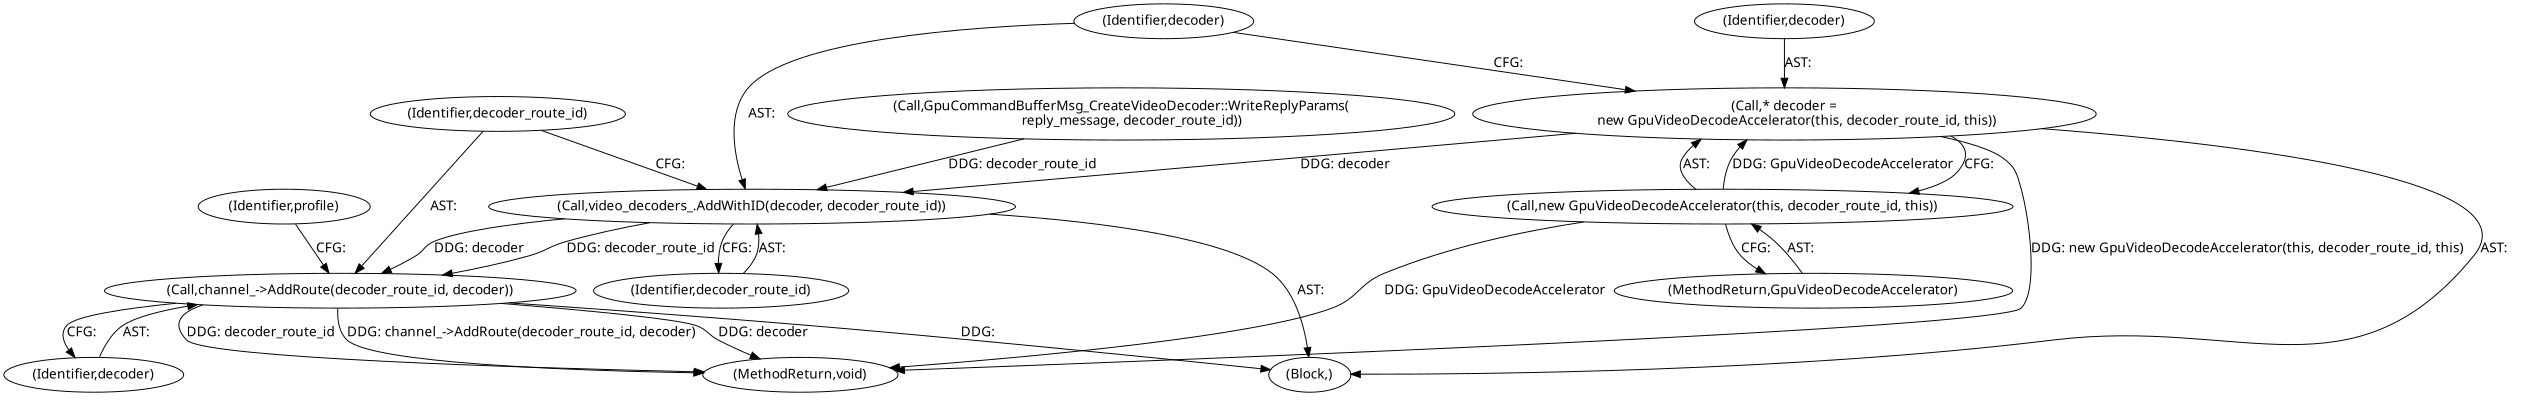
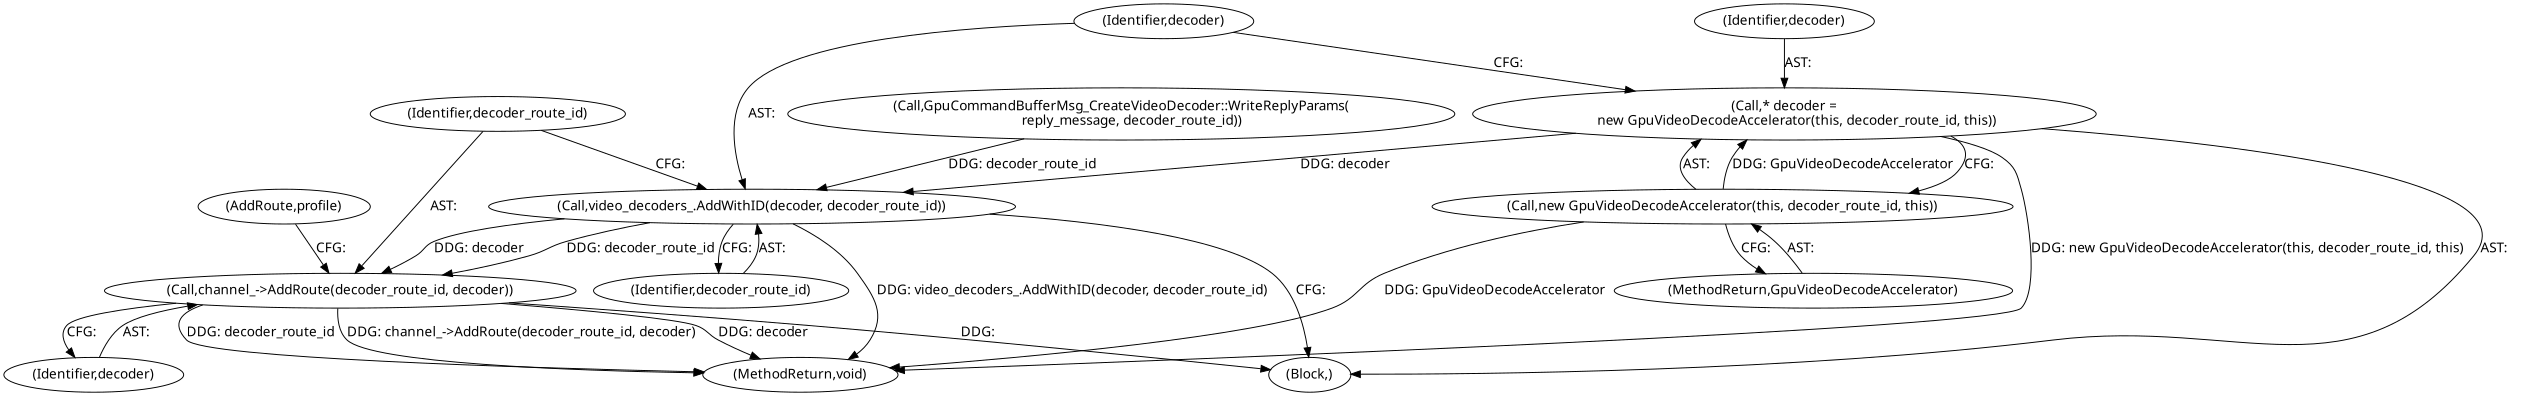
node "(Identifier,profile)": label "(Identifier,profile)" -> "(AddRoute,profile)"
edge "(Call,video_decoders_.AddWithID(decoder, decoder_route_id))" -> "(MethodReturn,void)": added, label "DDG: video_decoders_.AddWithID(decoder, decoder_route_id)"
edge "(Call,video_decoders_.AddWithID(decoder, decoder_route_id))" -> "(Block,)": label "AST: " -> "CFG: "
